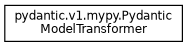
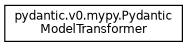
node "pydantic.v1.mypy.Pydantic ModelTransformer": label "pydantic.v1.mypy.Pydantic ModelTransformer" -> "pydantic.v0.mypy.Pydantic ModelTransformer"
